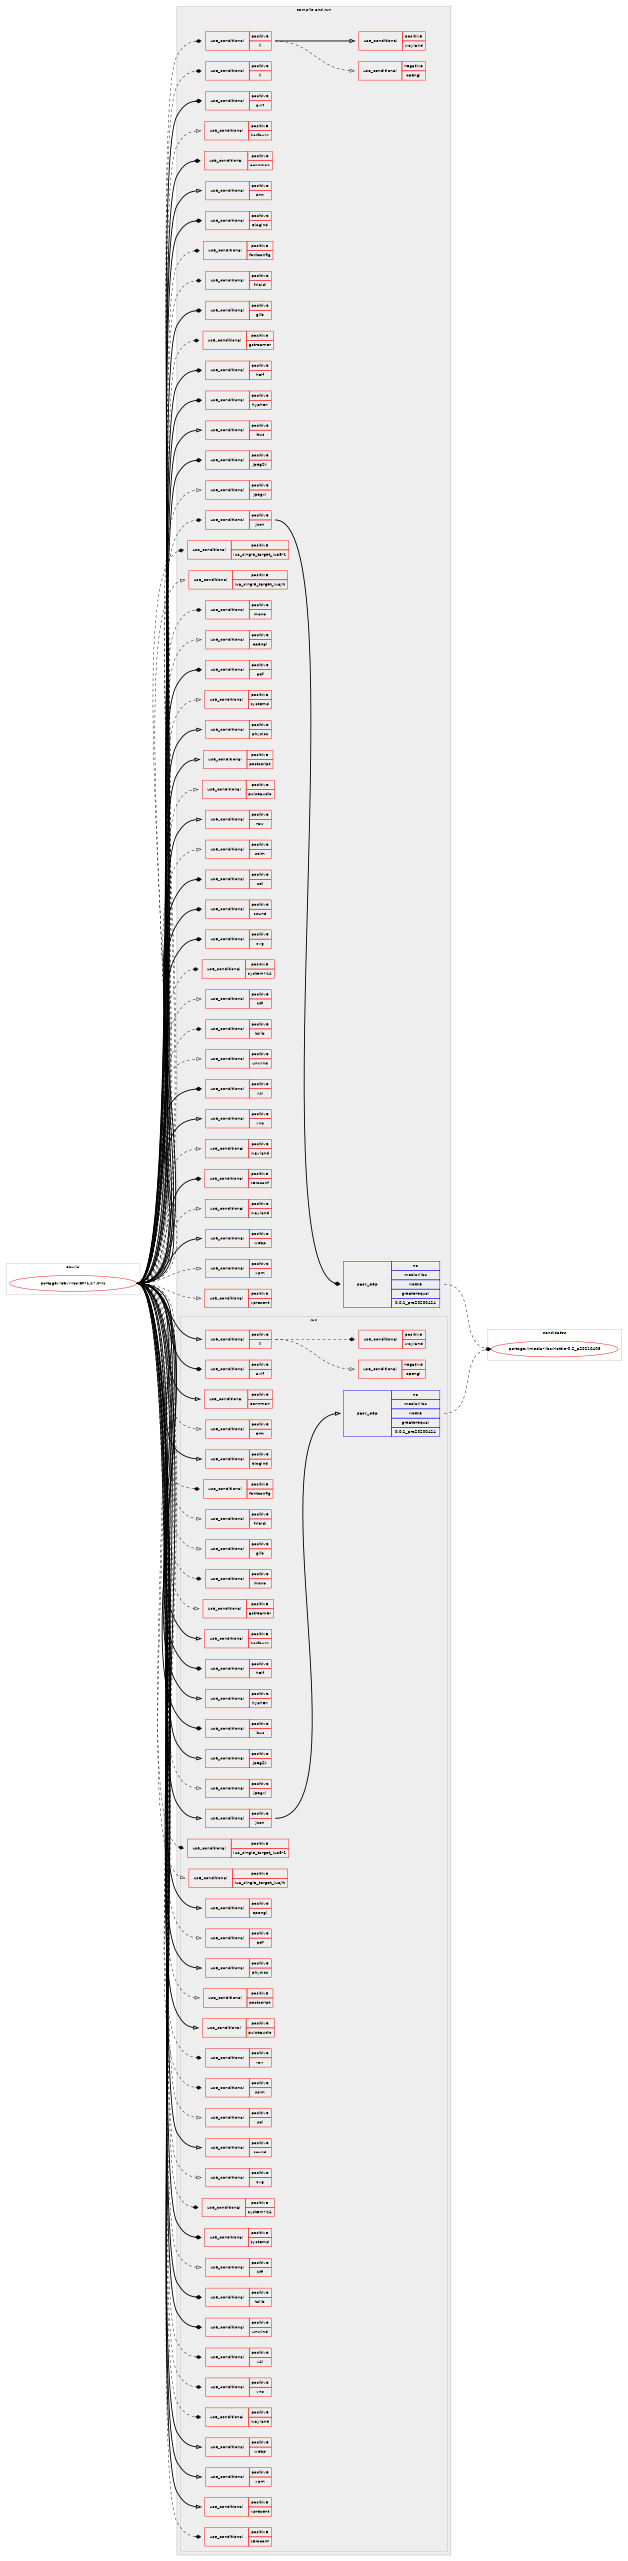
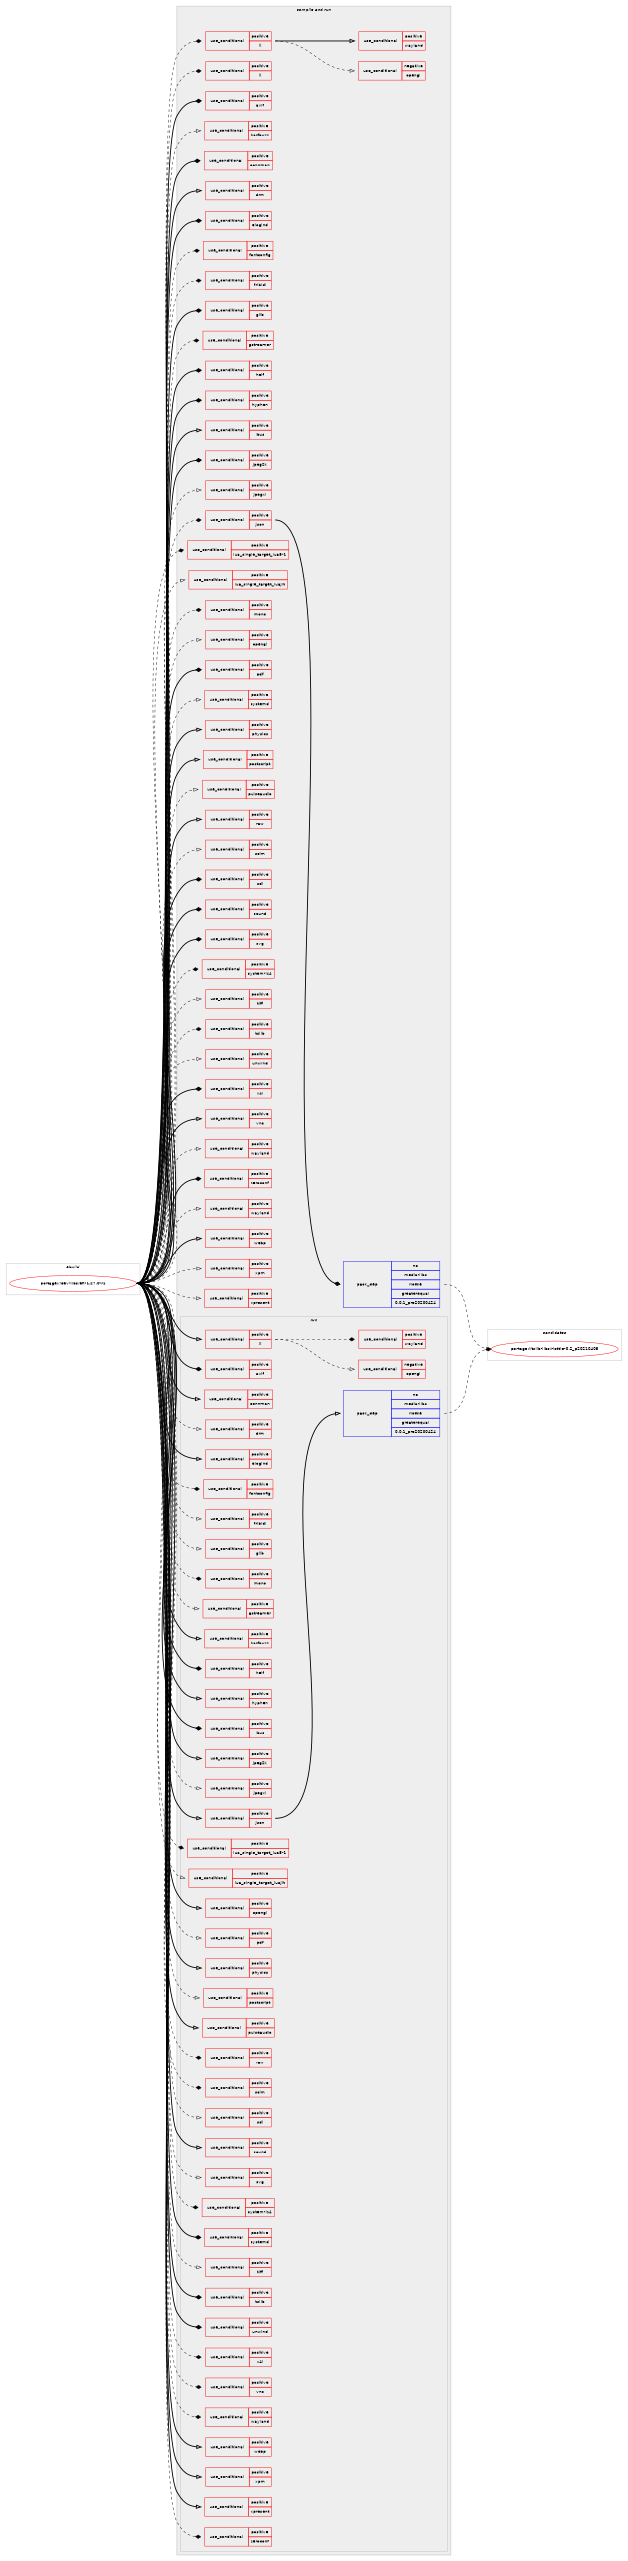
node "portage://media-libs/rlottie-0.2_p20210405": label "portage://media-libs/rlottie-0.2_p20210405" -> "portage://tslib-libs/rlottie-0.2_p20210405"
